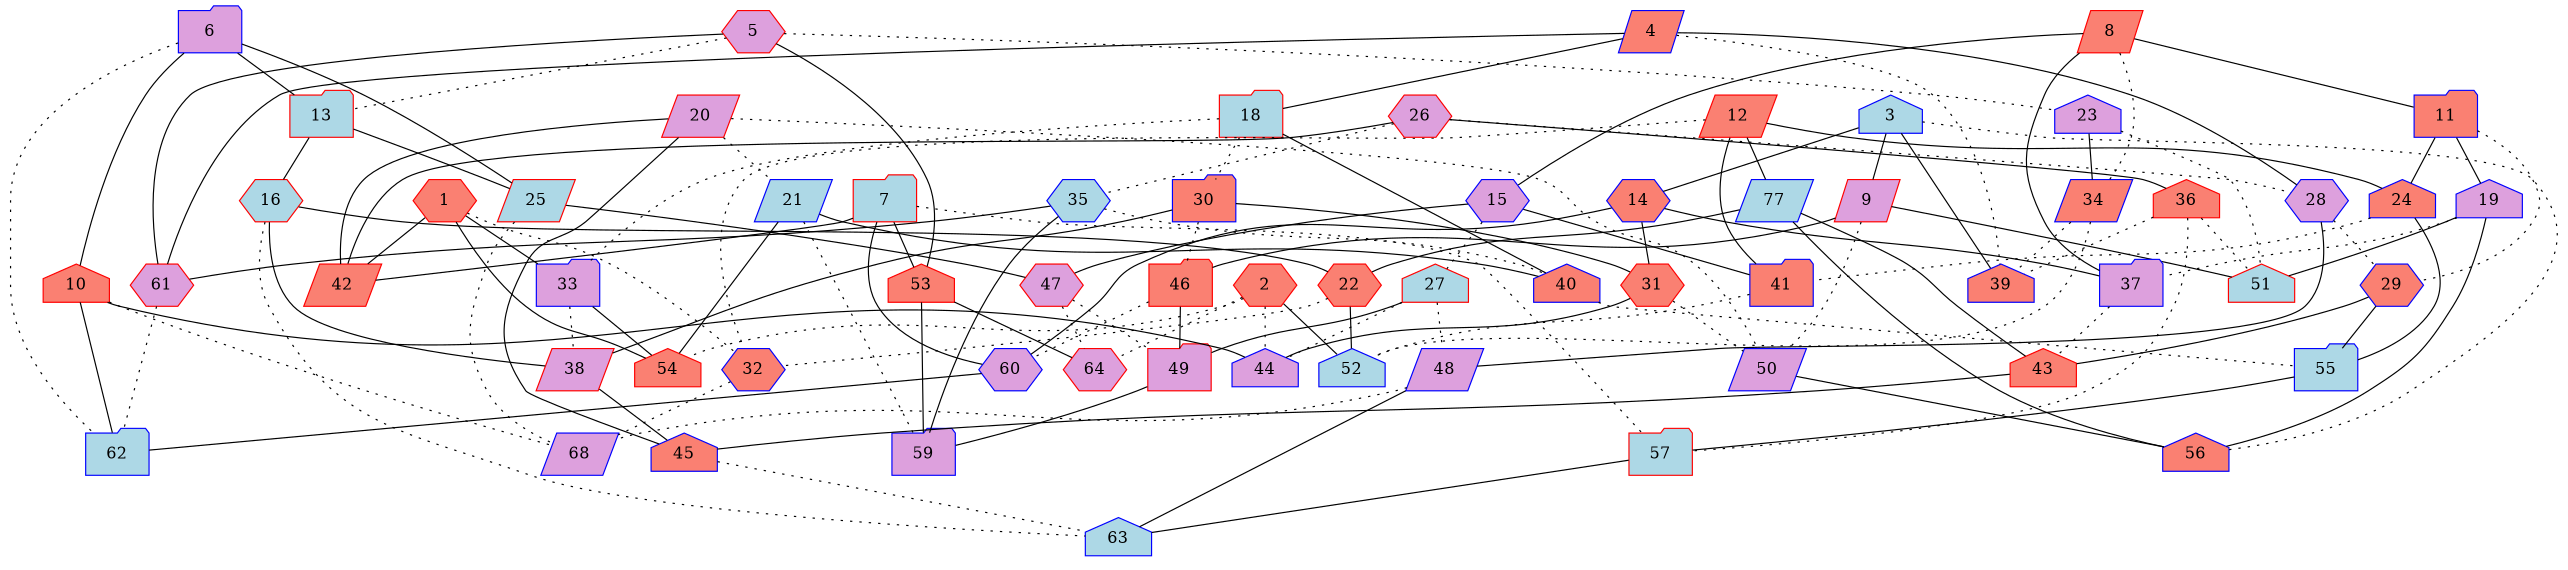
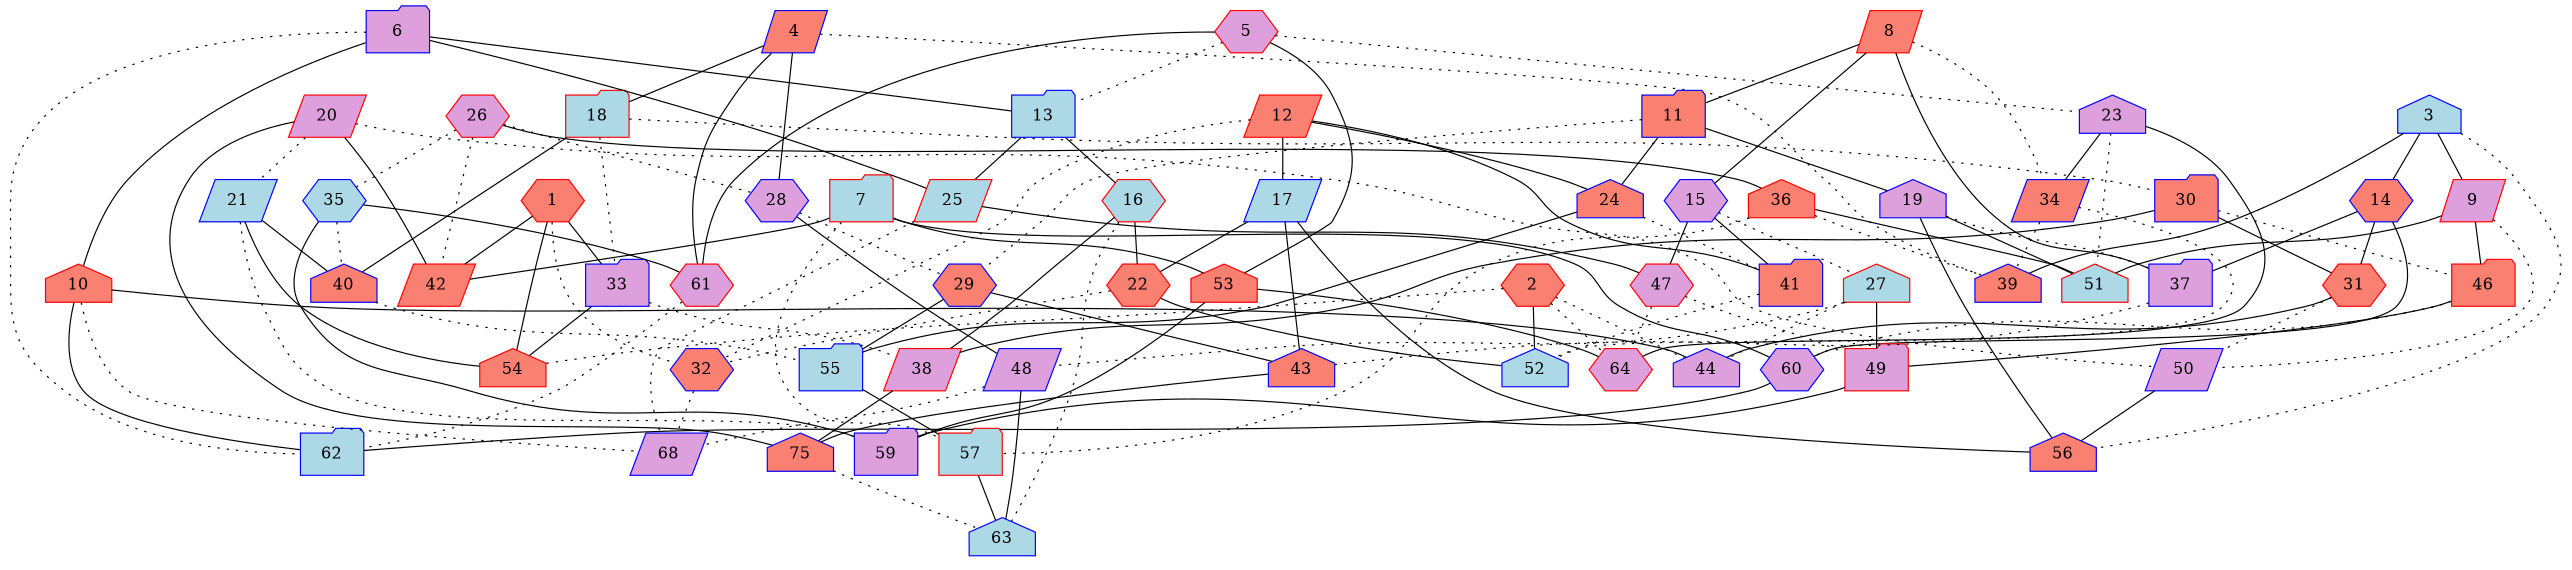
node "13": color red -> blue
edge "26" -- "42": style solid -> dotted
node "77": label "77" -> "17"
edge "36" -- "51": style dotted -> solid
edge "23" -- "64": added
node "43": color red -> blue
node "45": label "45" -> "75"
